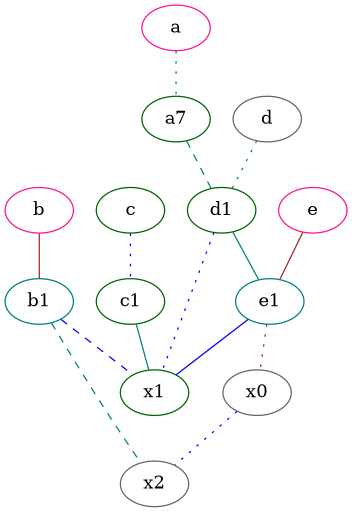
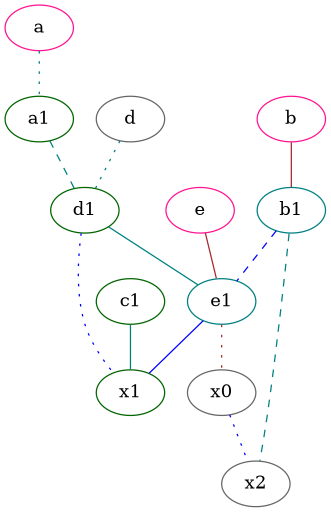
node "a7": label "a7" -> "a1"
node "c": removed
edge "b1" -- "x1": now "b1" -- "e1"
